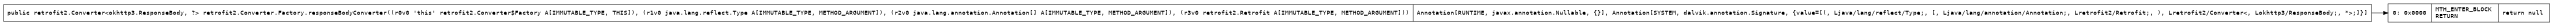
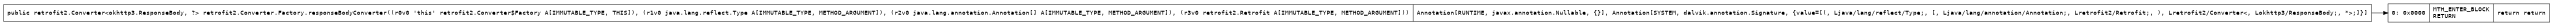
node "0: 0x0000": text "return null" -> "return return"
